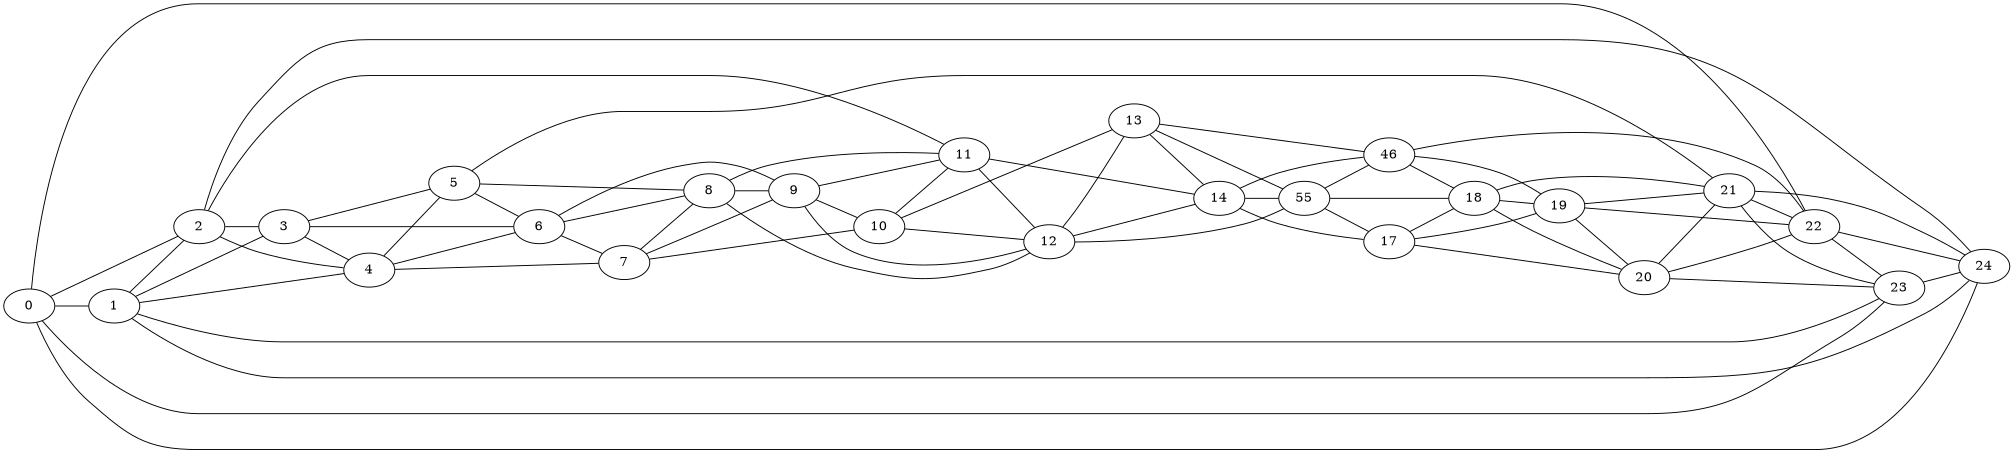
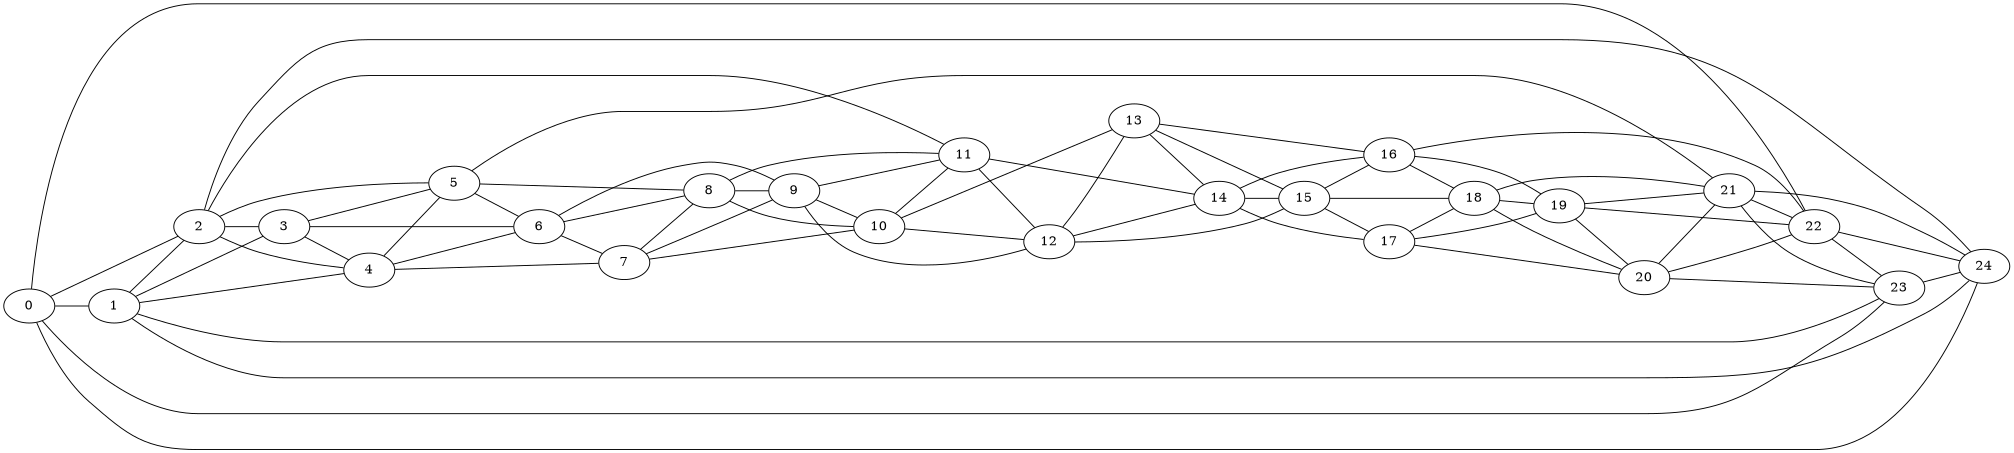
node "46": label "46" -> "16"
edge "5" -- "2": added
node "55": label "55" -> "15"
edge "8" -- "12": now "8" -- "10"
